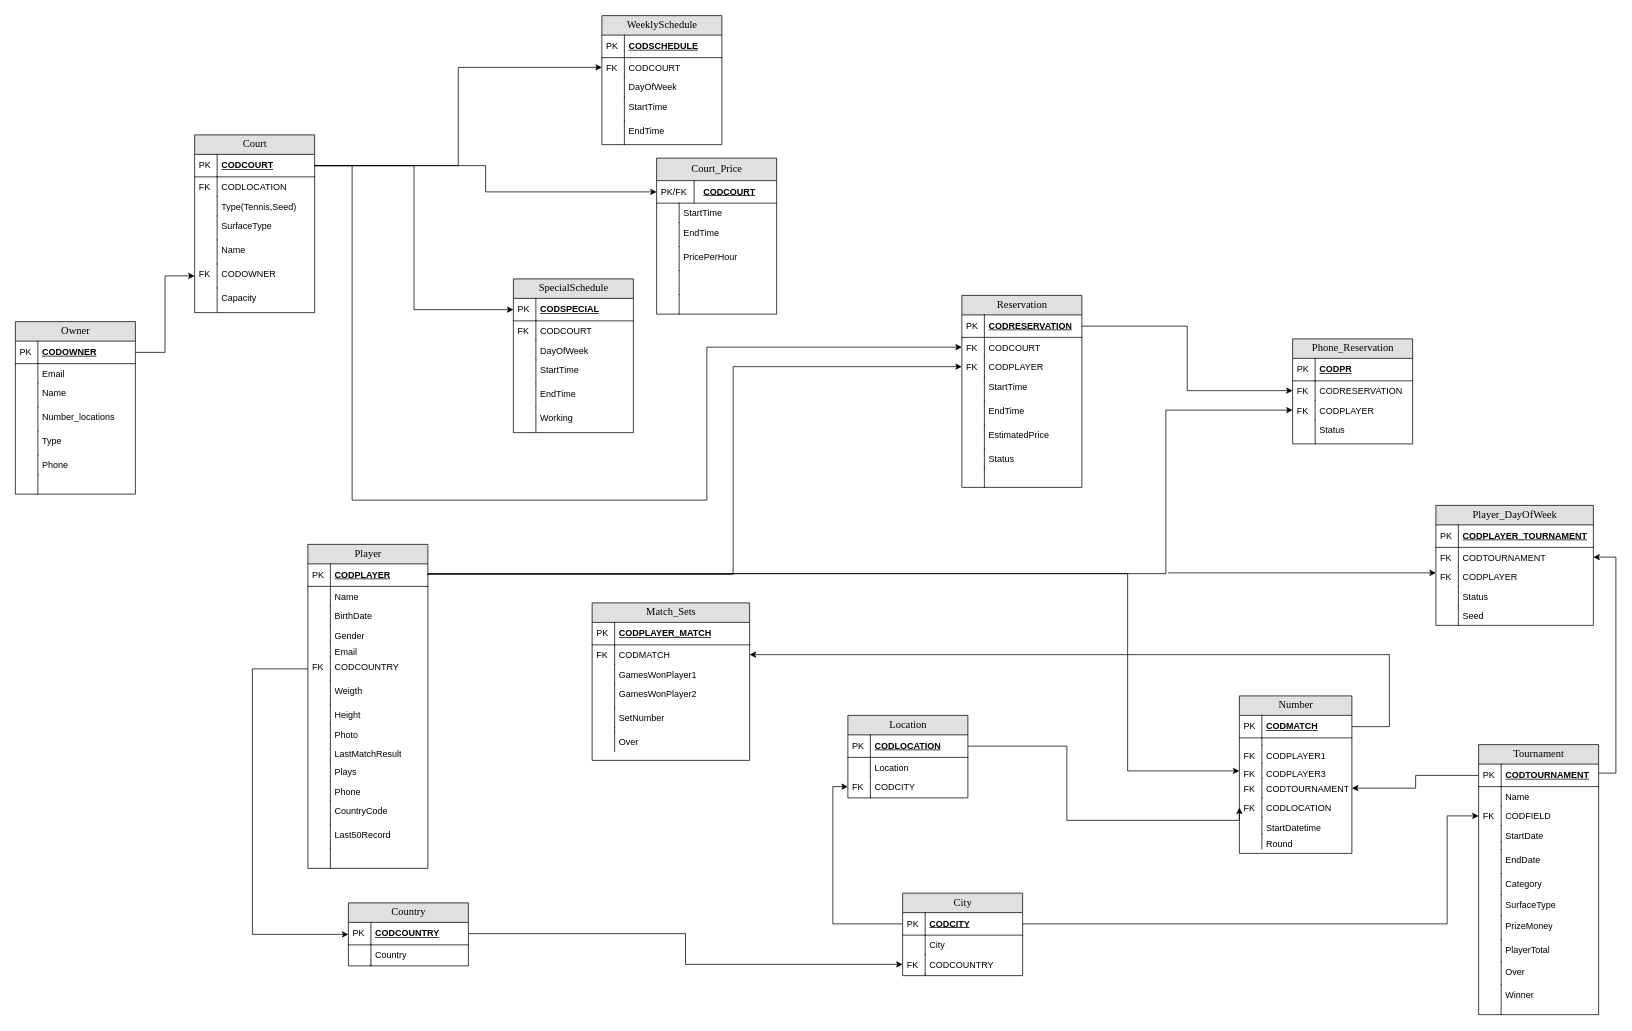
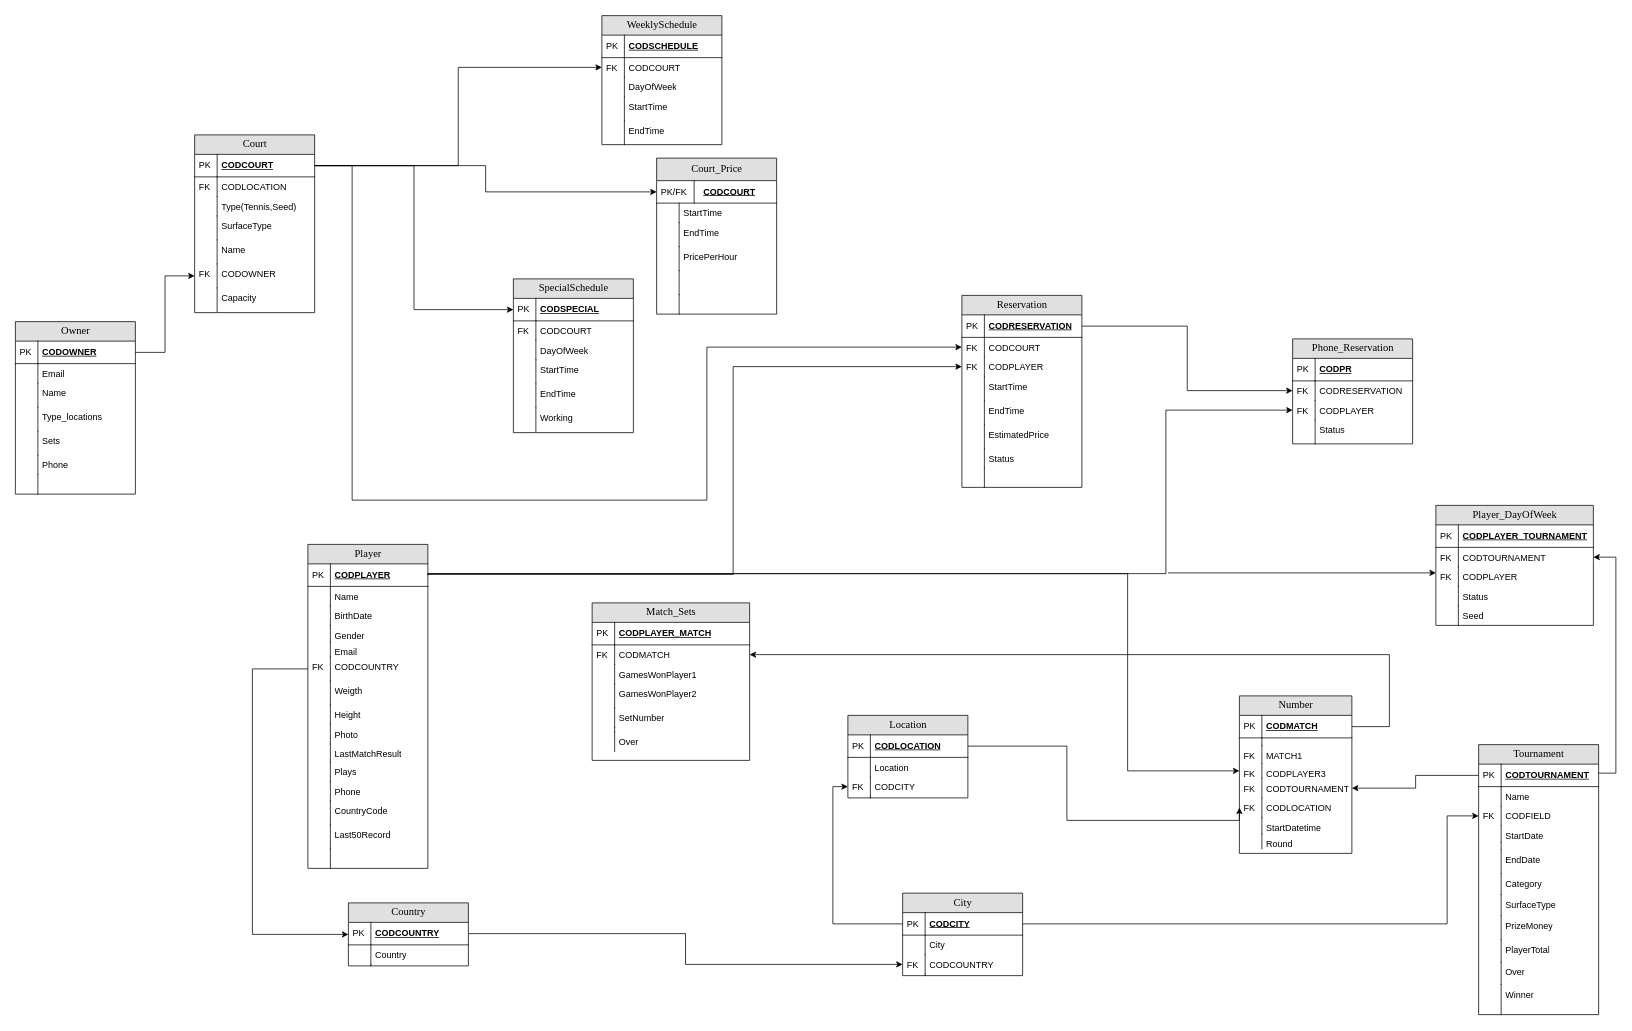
node "Number_locations": label "Number_locations" -> "Type_locations"
node "Type": label "Type" -> "Sets"
node "CODPLAYER1": label "CODPLAYER1" -> "MATCH1"
